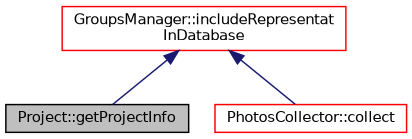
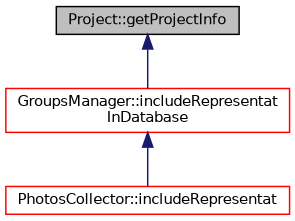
edge "Project::getProjectInfo" -> "GroupsManager::includeRepresentat InDatabase": reversed
node "PhotosCollector::collect": label "PhotosCollector::collect" -> "PhotosCollector::includeRepresentat"
